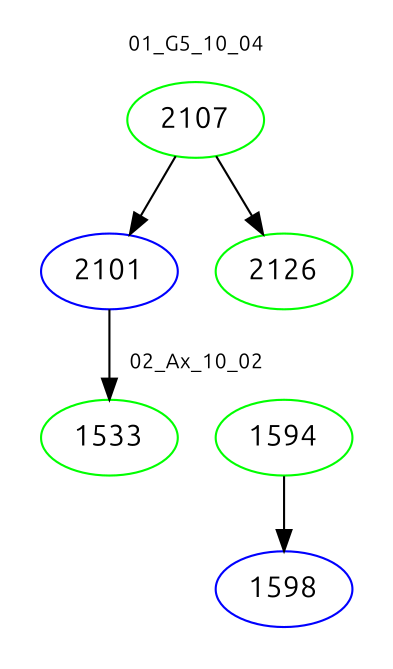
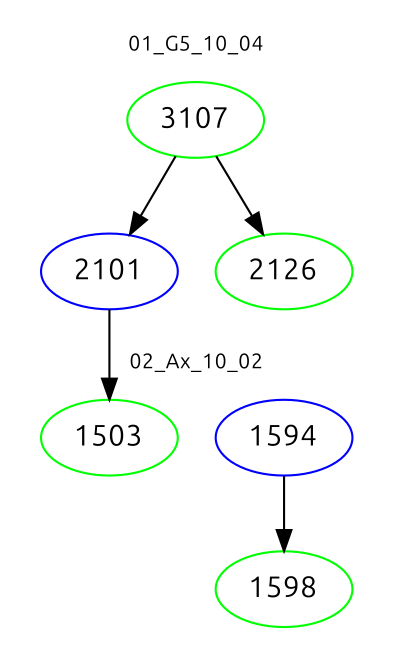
node "2107": label "2107" -> "3107"
node "1533": label "1533" -> "1503"
node "1594": color green -> blue
node "1598": color blue -> green
